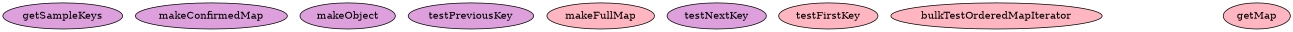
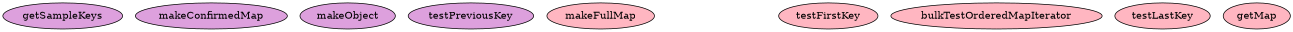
node "testNextKey": removed
node "testLastKey": added
